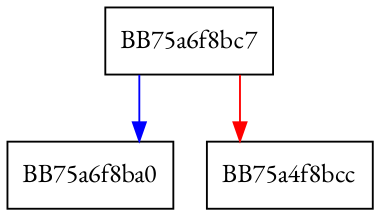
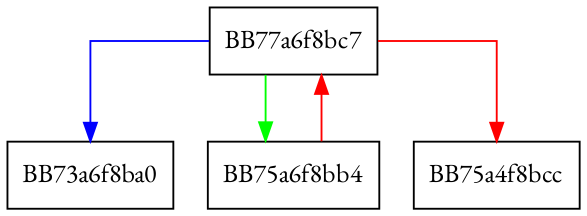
node "BB75a6f8bc7": label "BB75a6f8bc7" -> "BB77a6f8bc7"
node "BB75a6f8ba0": label "BB75a6f8ba0" -> "BB73a6f8ba0"
node "BB75a6f8bb4": added
